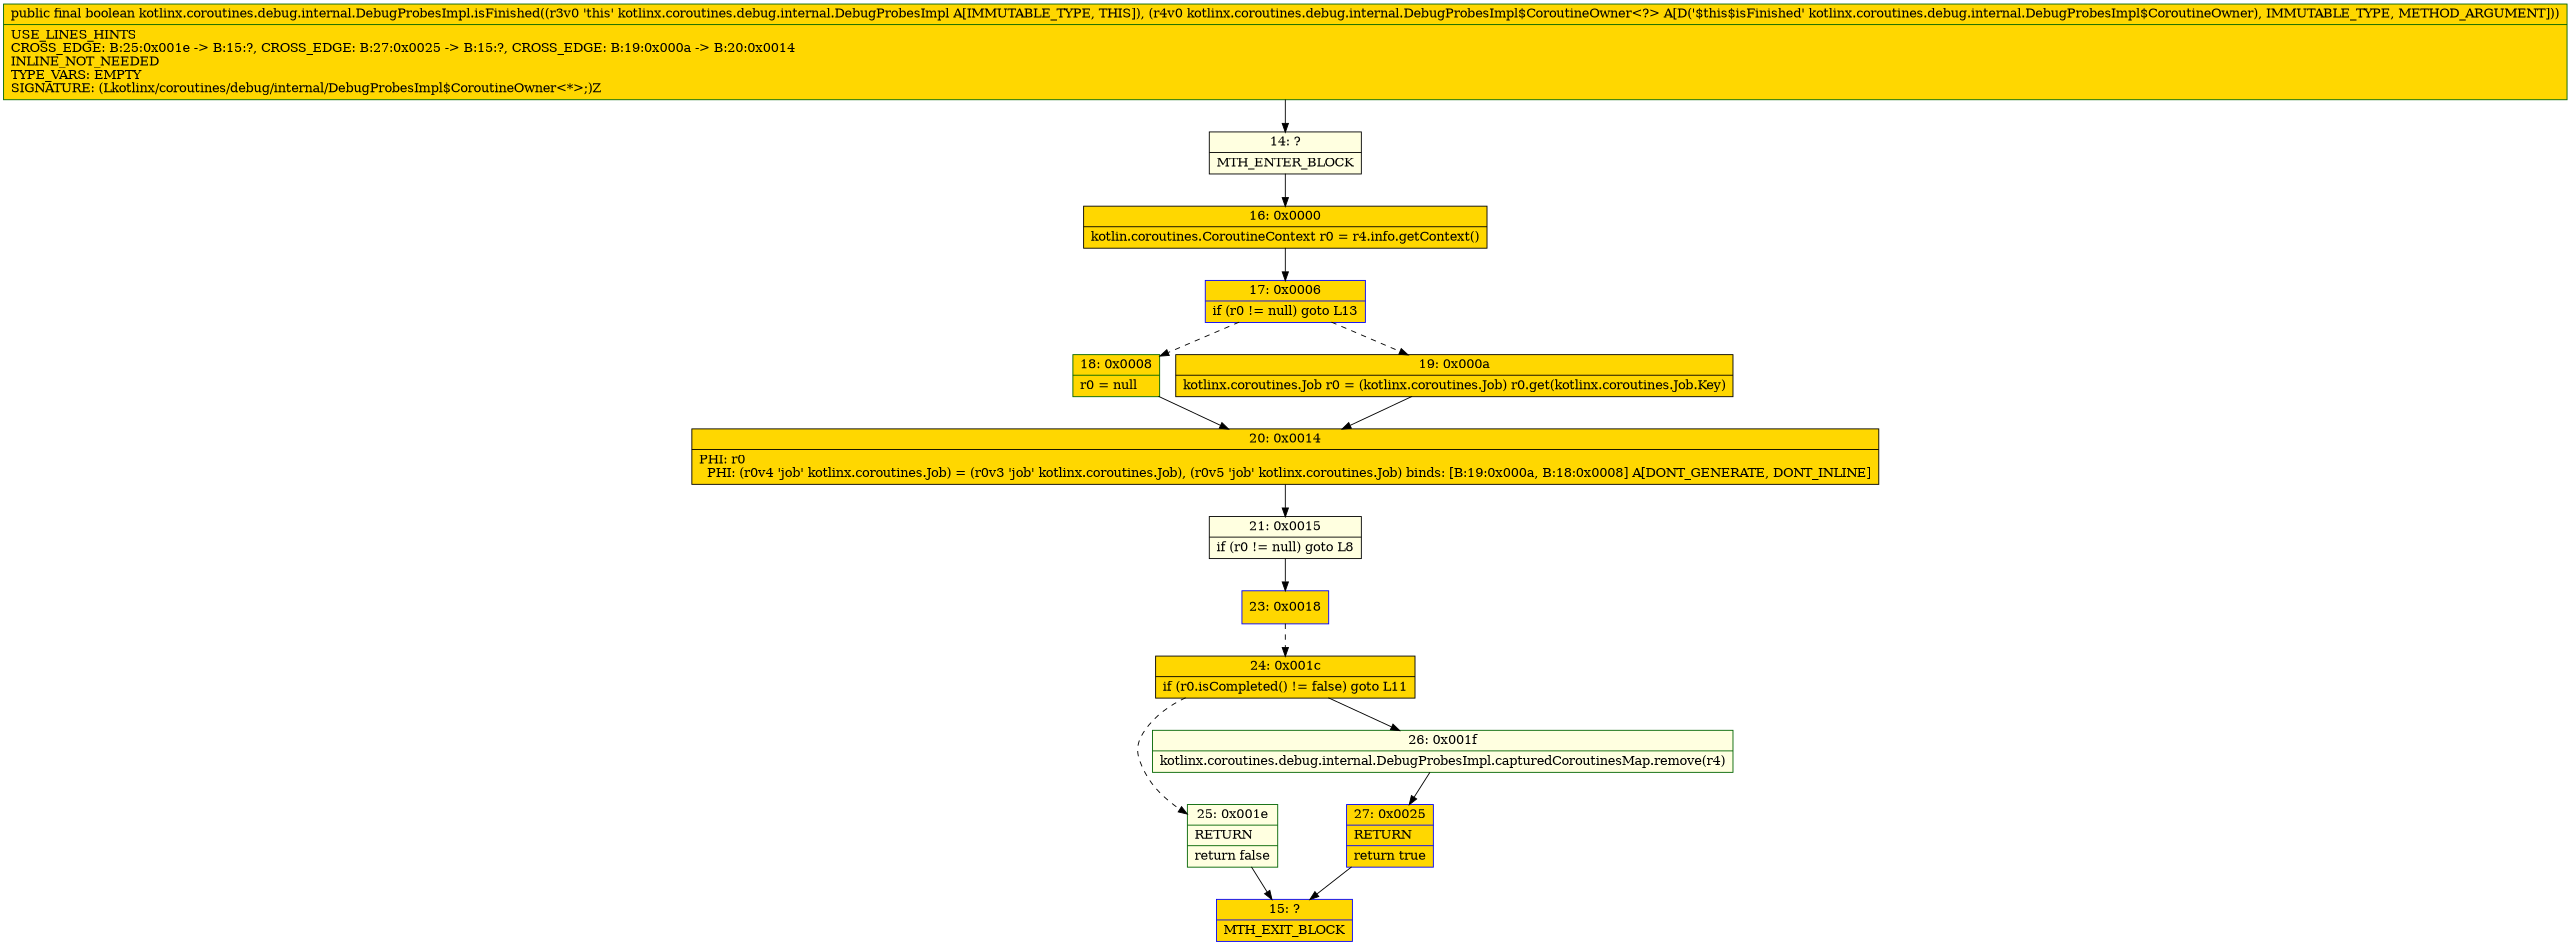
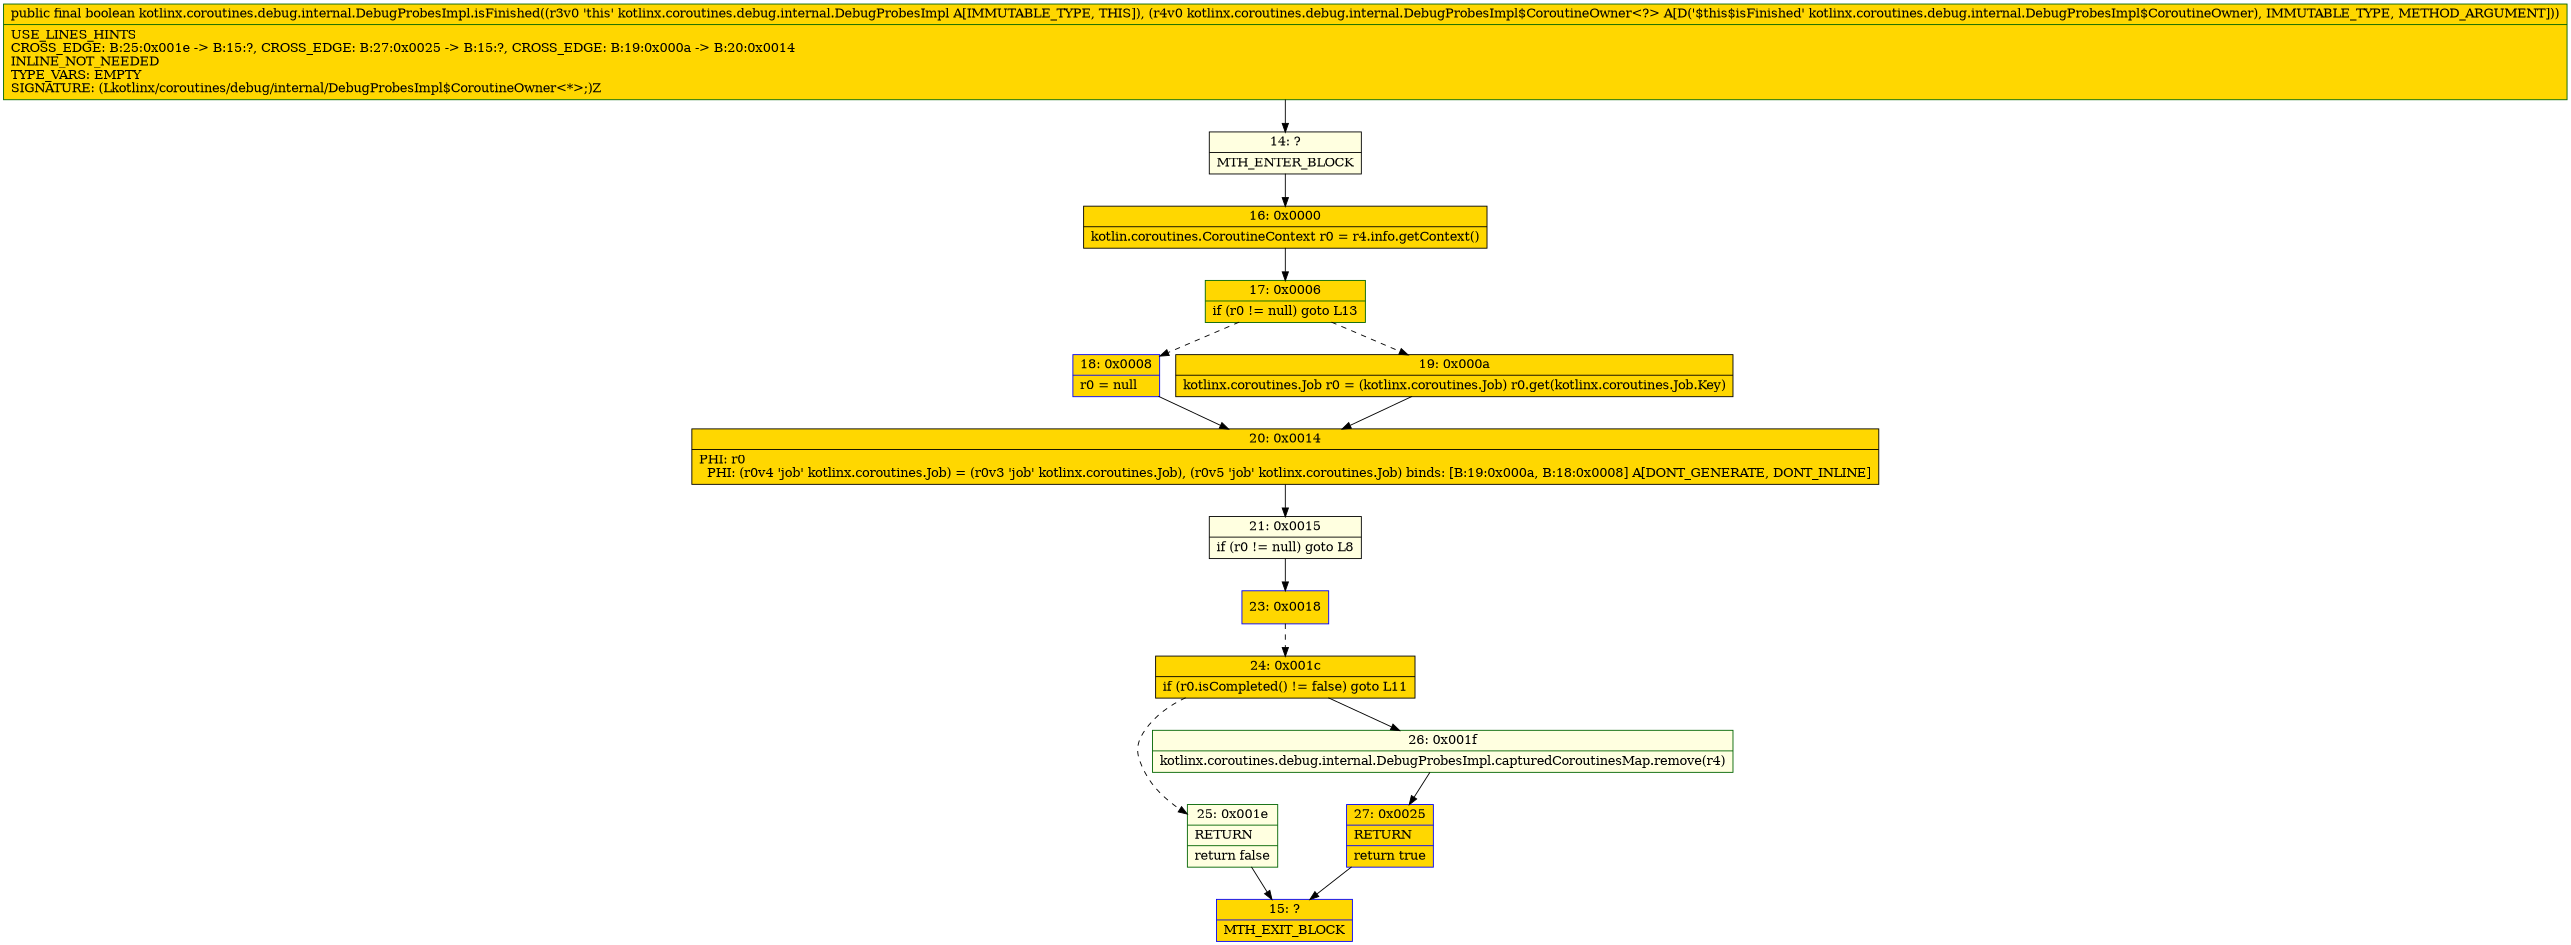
node "17: 0x0006": color blue -> darkgreen
node "18: 0x0008": color darkgreen -> blue
